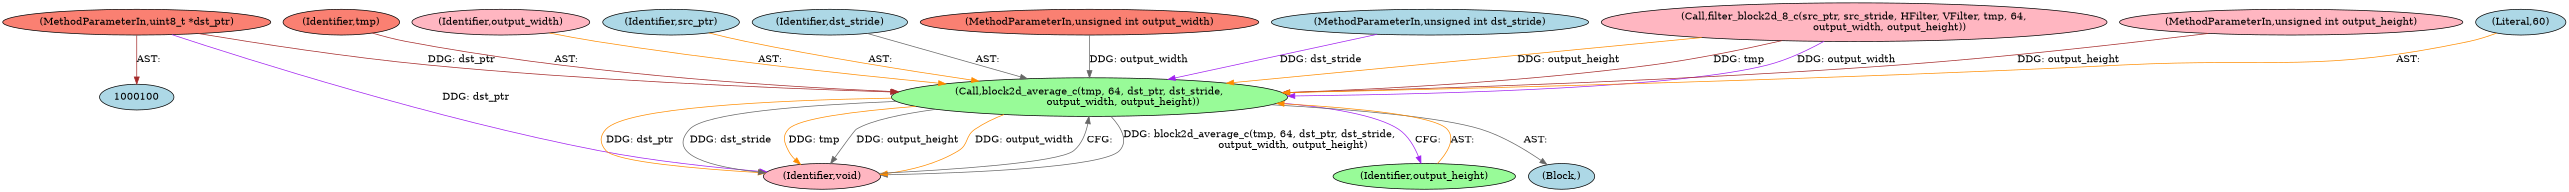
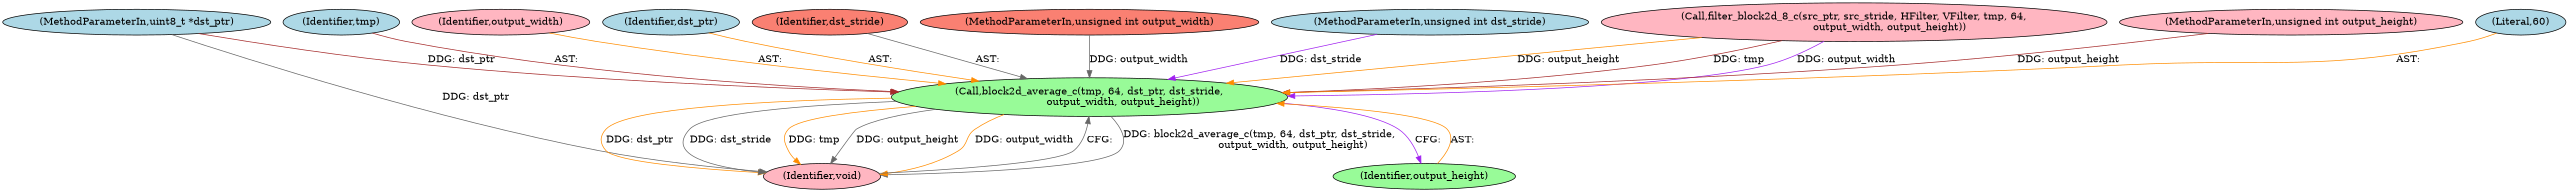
node "(MethodParameterIn,uint8_t *dst_ptr)": fillcolor salmon -> lightblue
node "(Identifier,tmp)": fillcolor salmon -> lightblue
node "(Identifier,src_ptr)": label "(Identifier,src_ptr)" -> "(Identifier,dst_ptr)"
node "(Identifier,dst_stride)": fillcolor lightblue -> salmon
node "1000100": removed
edge "(MethodParameterIn,uint8_t *dst_ptr)" -> "(Identifier,void)": color purple -> gray40
node "(Block,)": removed
